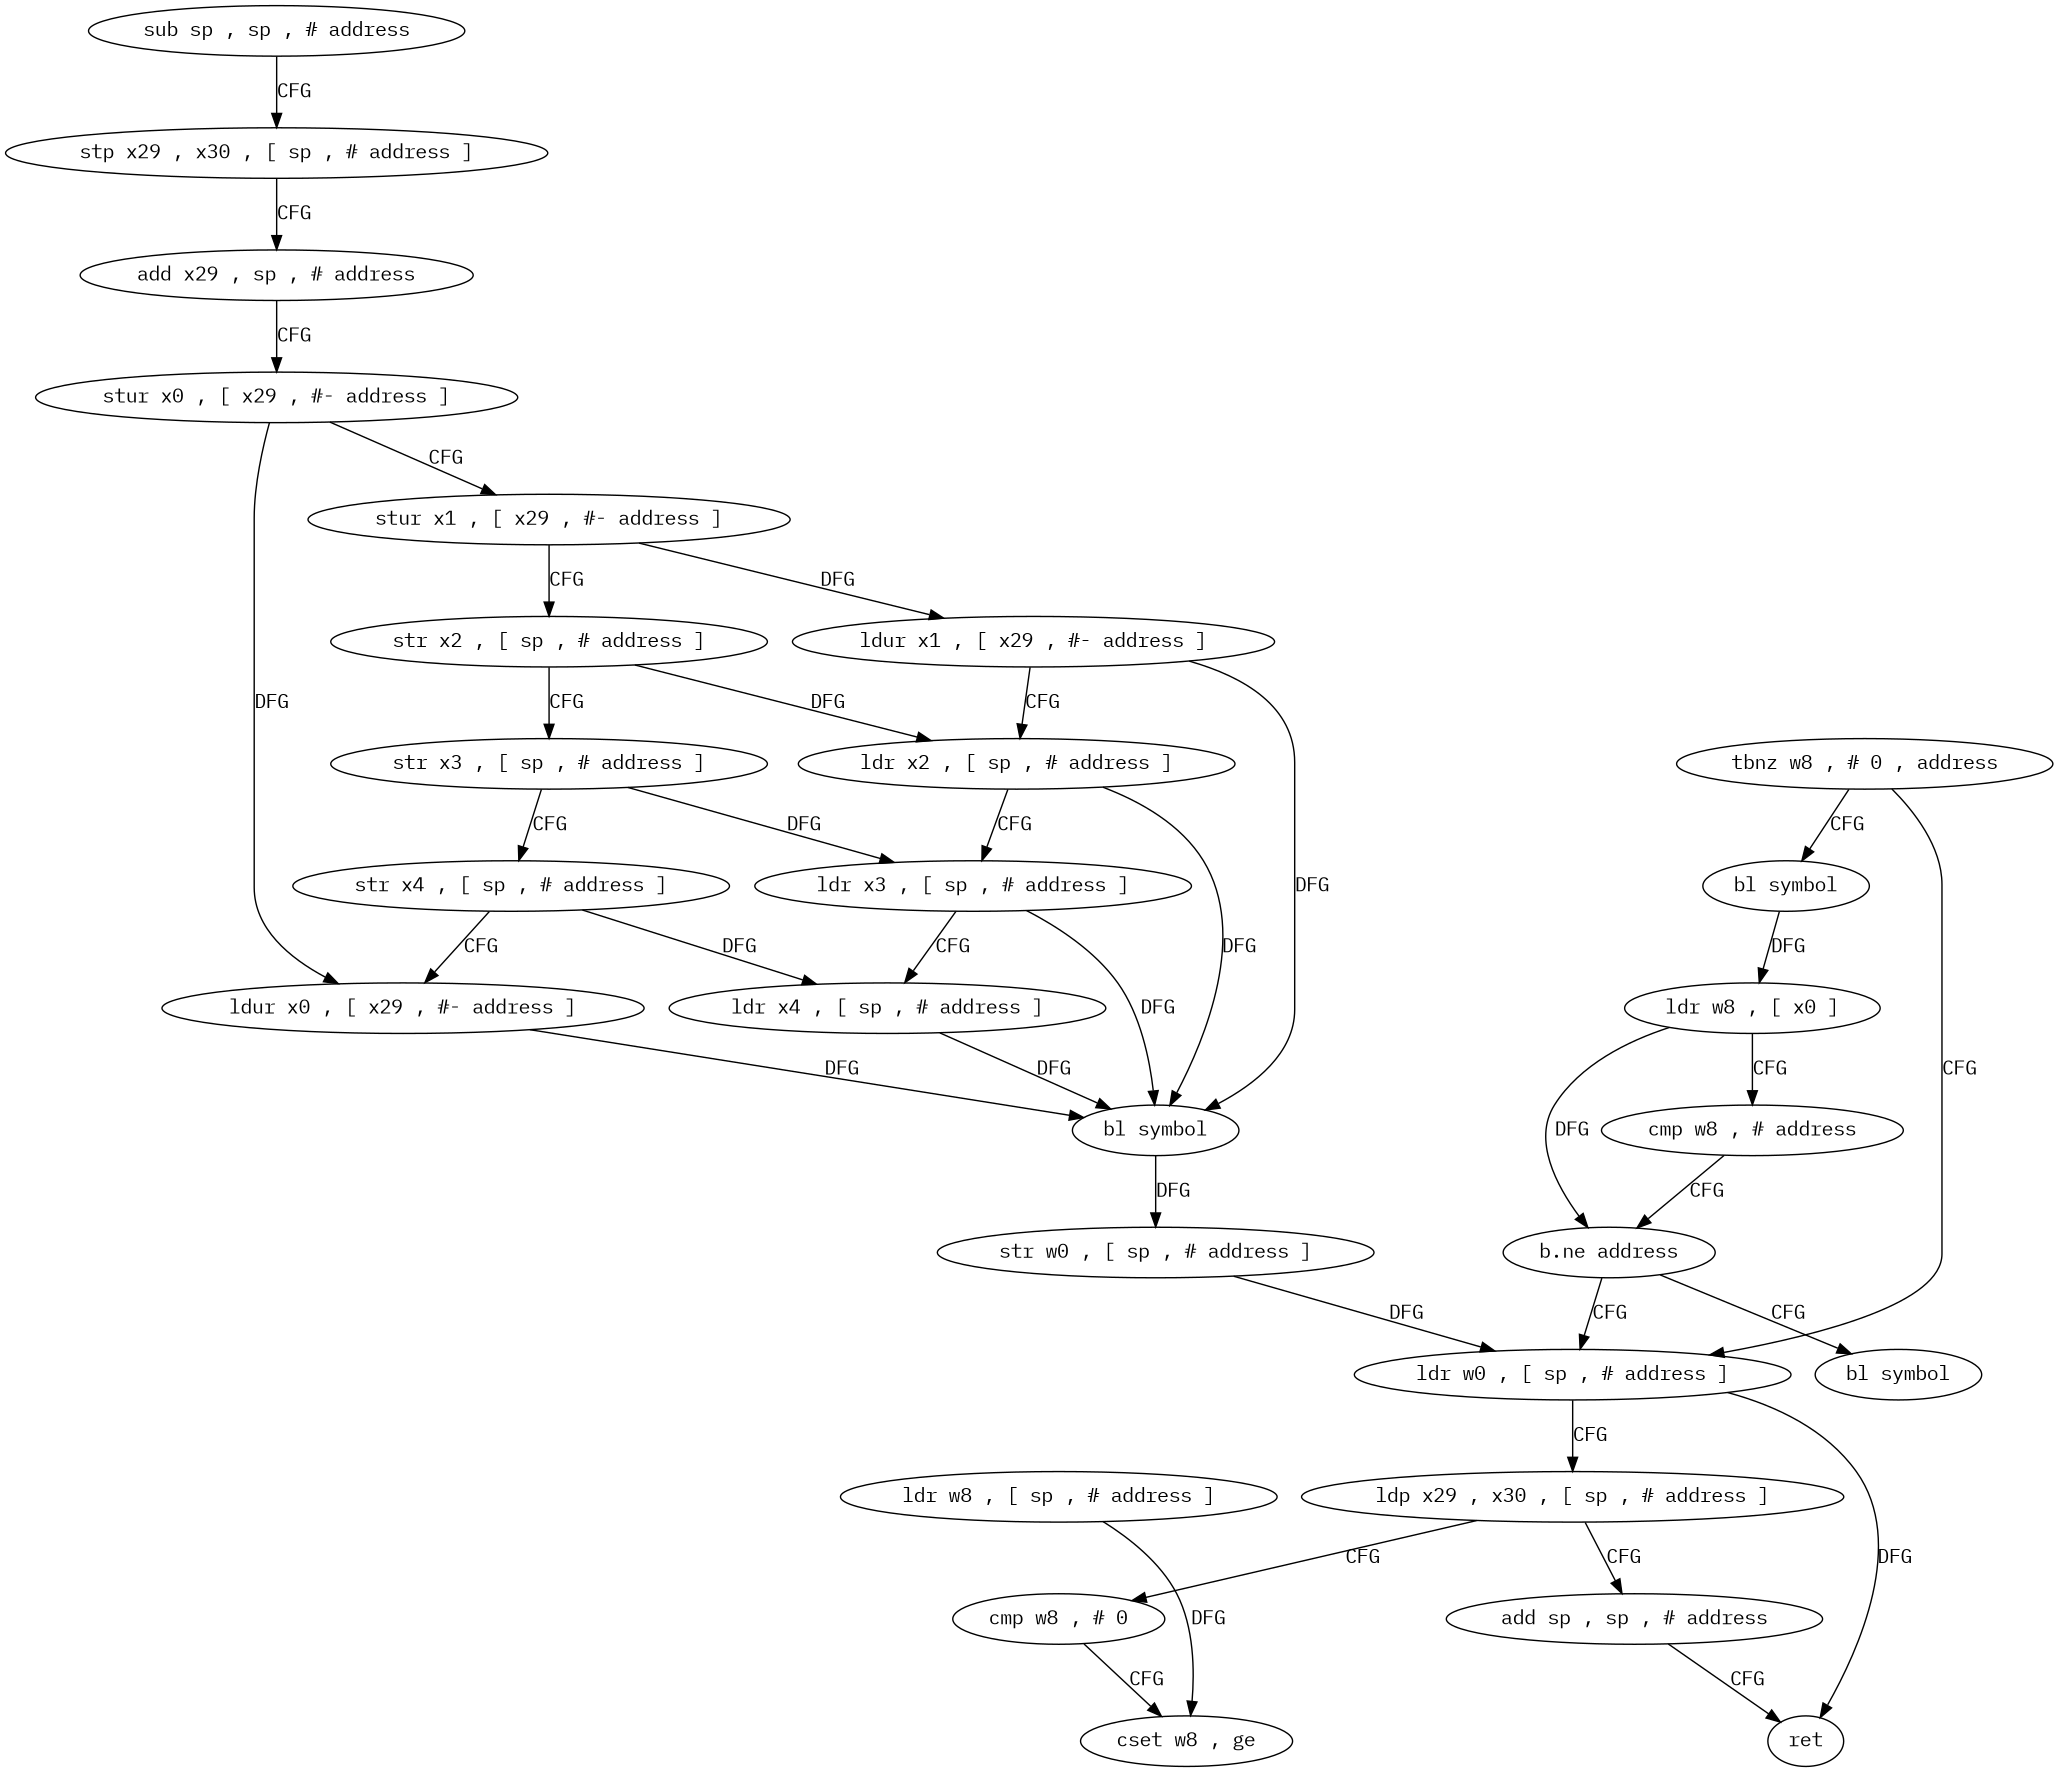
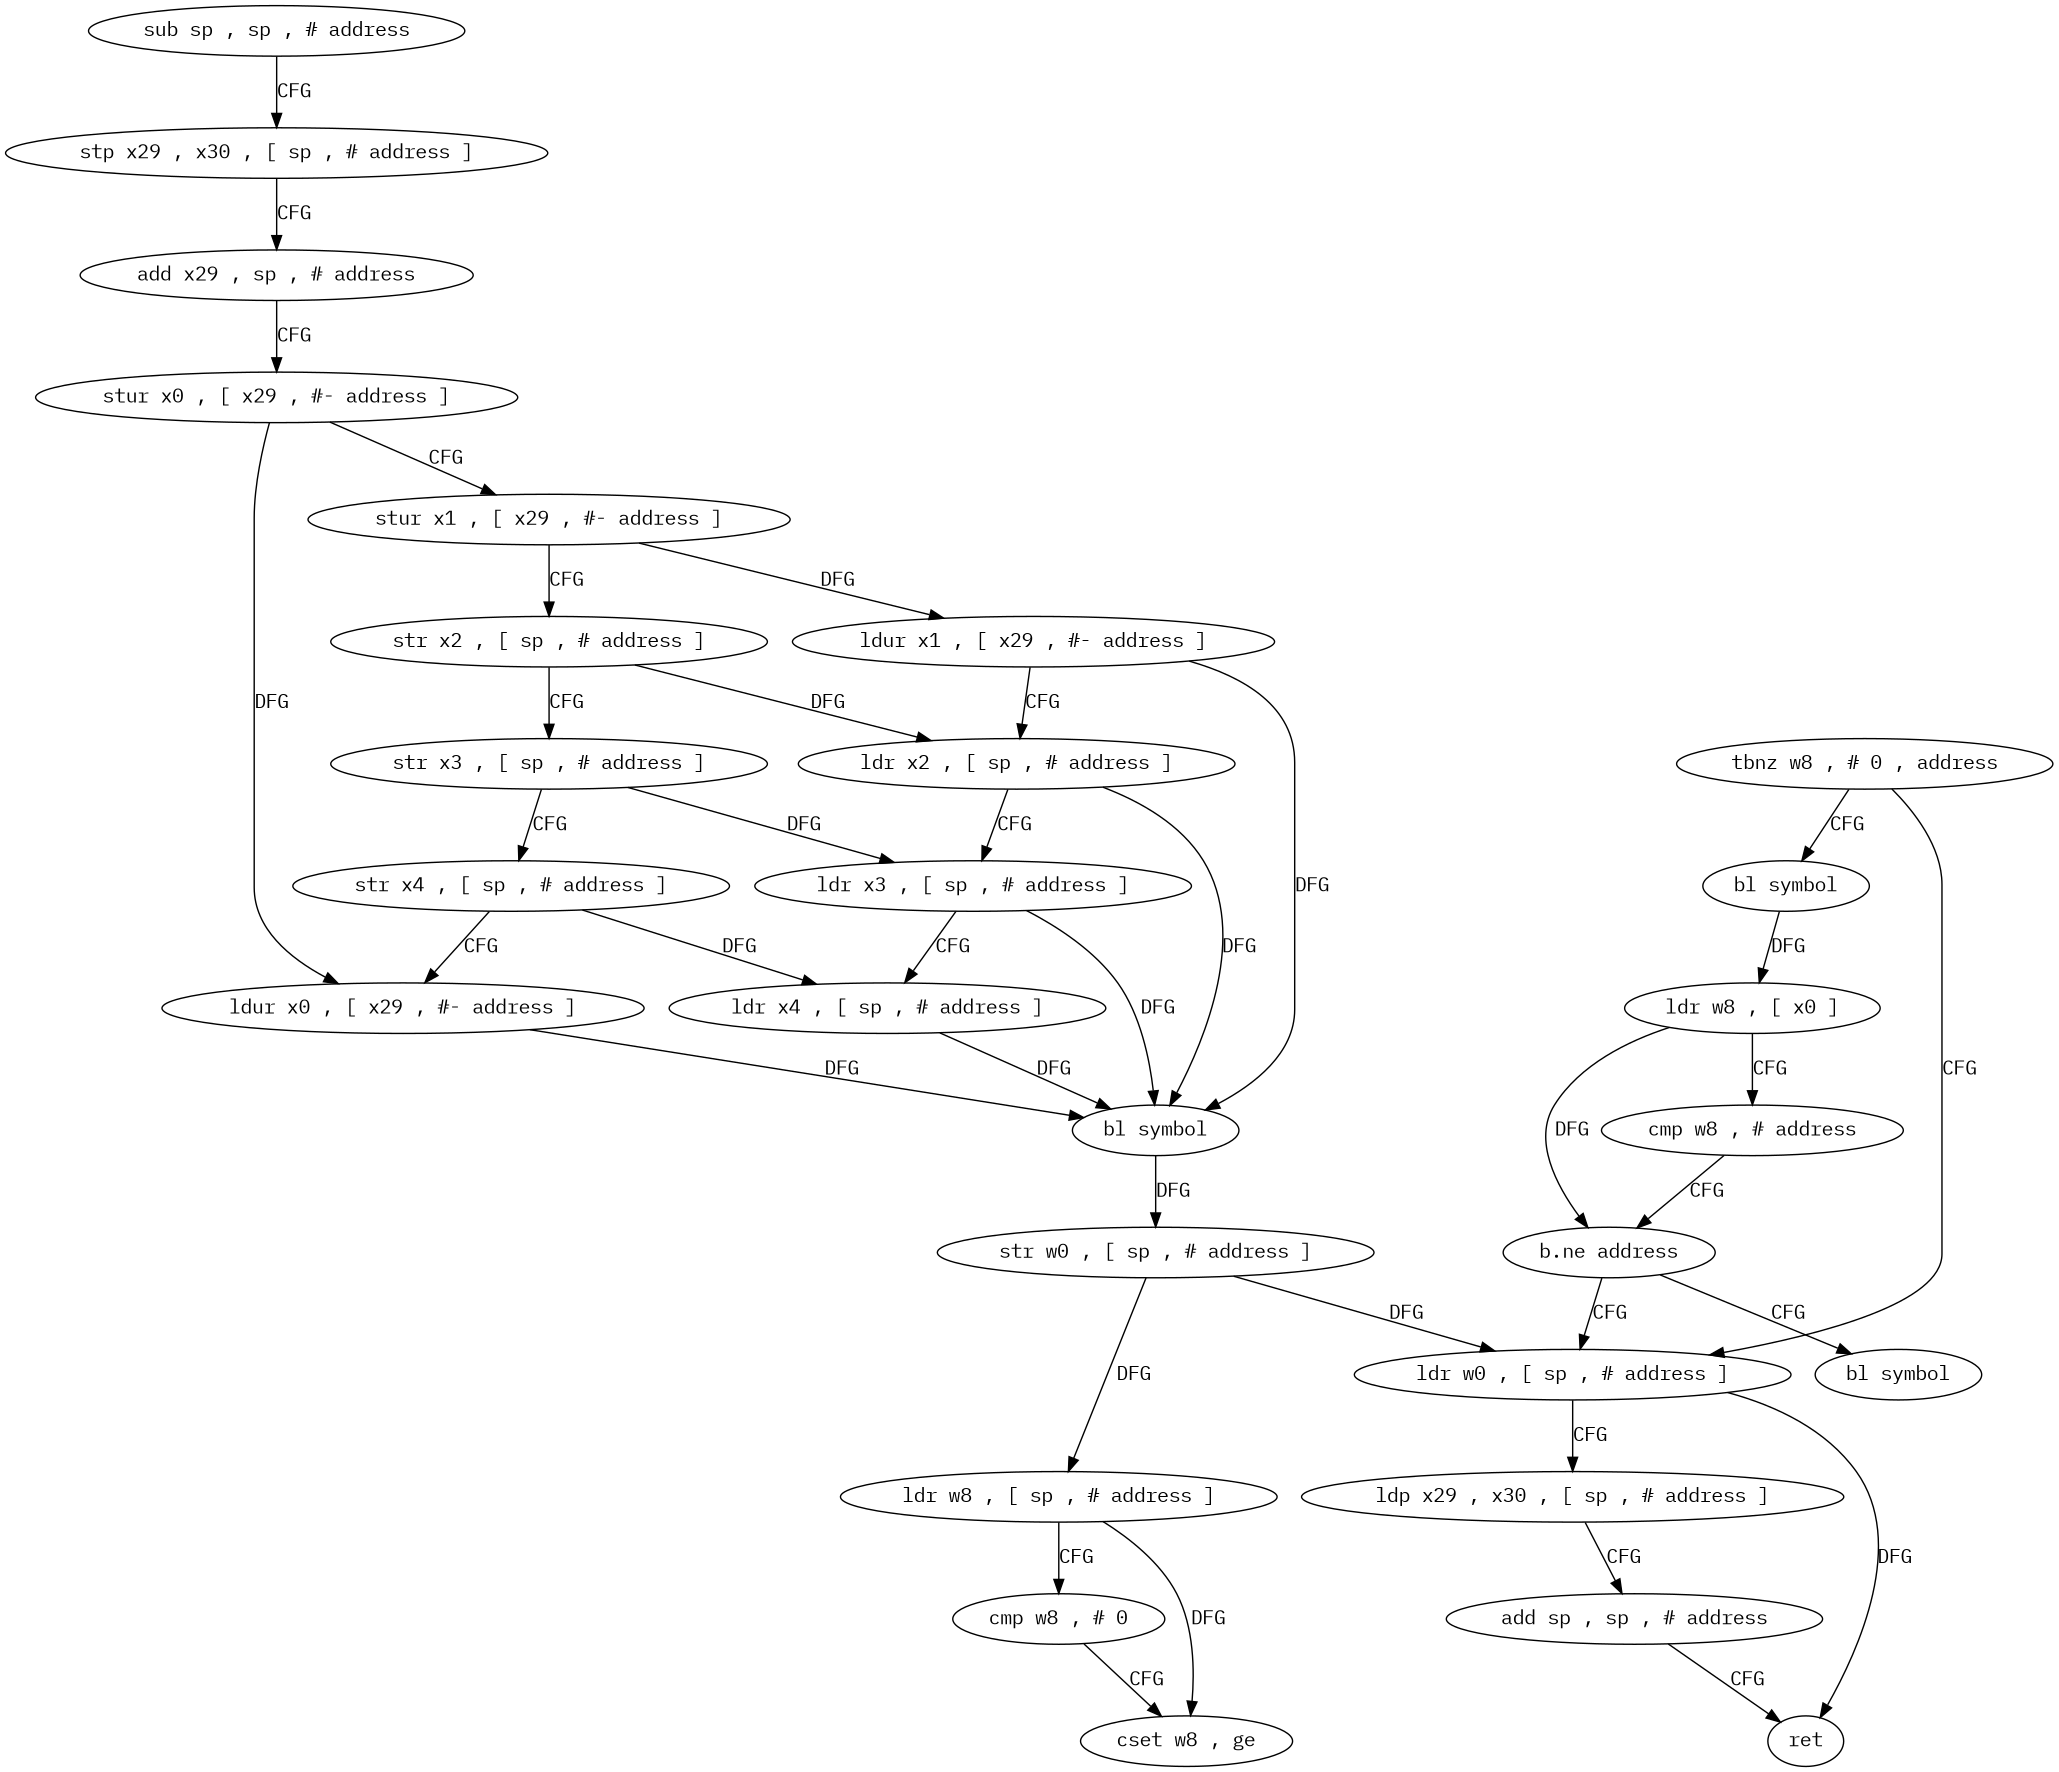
edge "str w0 , [ sp , # address ]" -> "ldr w8 , [ sp , # address ]": added, label "DFG"
edge "ldp x29 , x30 , [ sp , # address ]" -> "cmp w8 , # 0": now "ldr w8 , [ sp , # address ]" -> "cmp w8 , # 0"
